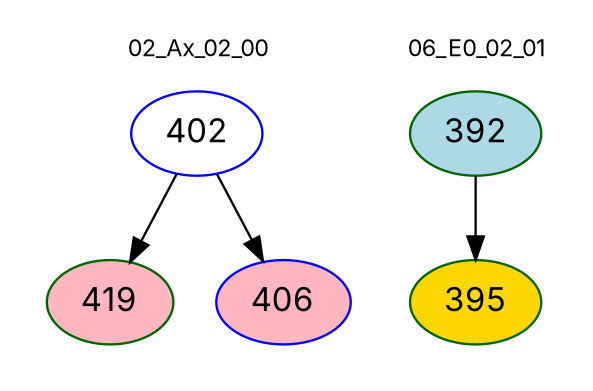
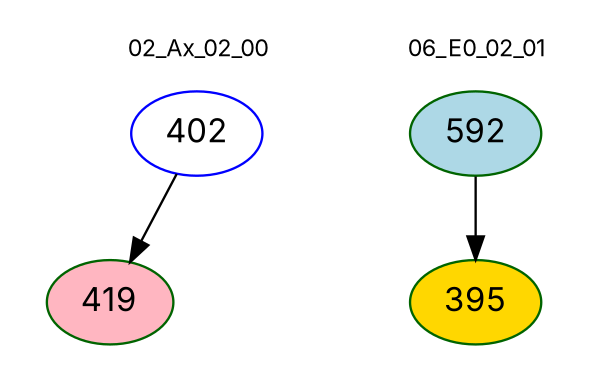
node "392": label "392" -> "592"
node "406": removed
